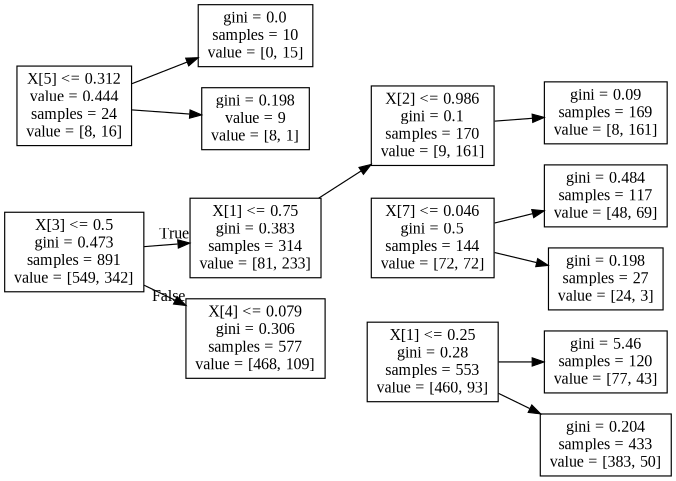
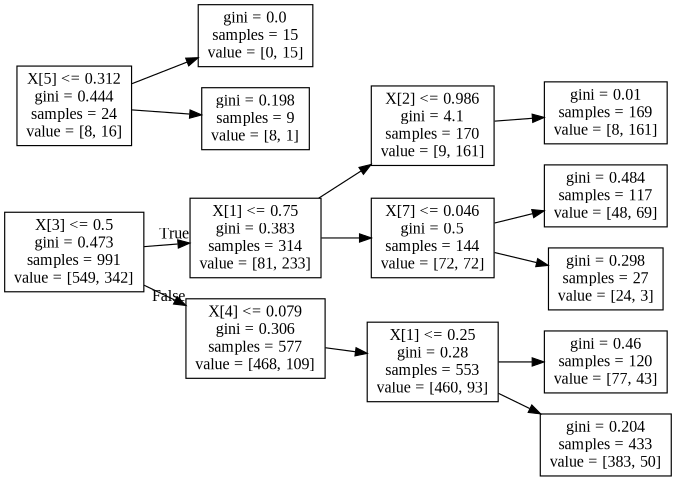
node "gini = 0.0 samples = 10 value = [0, 15]": label "gini = 0.0 samples = 10 value = [0, 15]" -> "gini = 0.0 samples = 15 value = [0, 15]"
node "X[5] <= 0.312 value = 0.444 samples = 24 value = [8, 16]": label "X[5] <= 0.312 value = 0.444 samples = 24 value = [8, 16]" -> "X[5] <= 0.312 gini = 0.444 samples = 24 value = [8, 16]"
node "gini = 0.09 samples = 169 value = [8, 161]": label "gini = 0.09 samples = 169 value = [8, 161]" -> "gini = 0.01 samples = 169 value = [8, 161]"
node "gini = 0.198 value = 9 value = [8, 1]": label "gini = 0.198 value = 9 value = [8, 1]" -> "gini = 0.198 samples = 9 value = [8, 1]"
node "X[2] <= 0.986 gini = 0.1 samples = 170 value = [9, 161]": label "X[2] <= 0.986 gini = 0.1 samples = 170 value = [9, 161]" -> "X[2] <= 0.986 gini = 4.1 samples = 170 value = [9, 161]"
edge "X[1] <= 0.75 gini = 0.383 samples = 314 value = [81, 233]" -> "X[7] <= 0.046 gini = 0.5 samples = 144 value = [72, 72]": added
node "X[3] <= 0.5 gini = 0.473 samples = 891 value = [549, 342]": label "X[3] <= 0.5 gini = 0.473 samples = 891 value = [549, 342]" -> "X[3] <= 0.5 gini = 0.473 samples = 991 value = [549, 342]"
node "gini = 0.198 samples = 27 value = [24, 3]": label "gini = 0.198 samples = 27 value = [24, 3]" -> "gini = 0.298 samples = 27 value = [24, 3]"
edge "X[4] <= 0.079 gini = 0.306 samples = 577 value = [468, 109]" -> "X[1] <= 0.25 gini = 0.28 samples = 553 value = [460, 93]": added
node "gini = 5.46 samples = 120 value = [77, 43]": label "gini = 5.46 samples = 120 value = [77, 43]" -> "gini = 0.46 samples = 120 value = [77, 43]"
